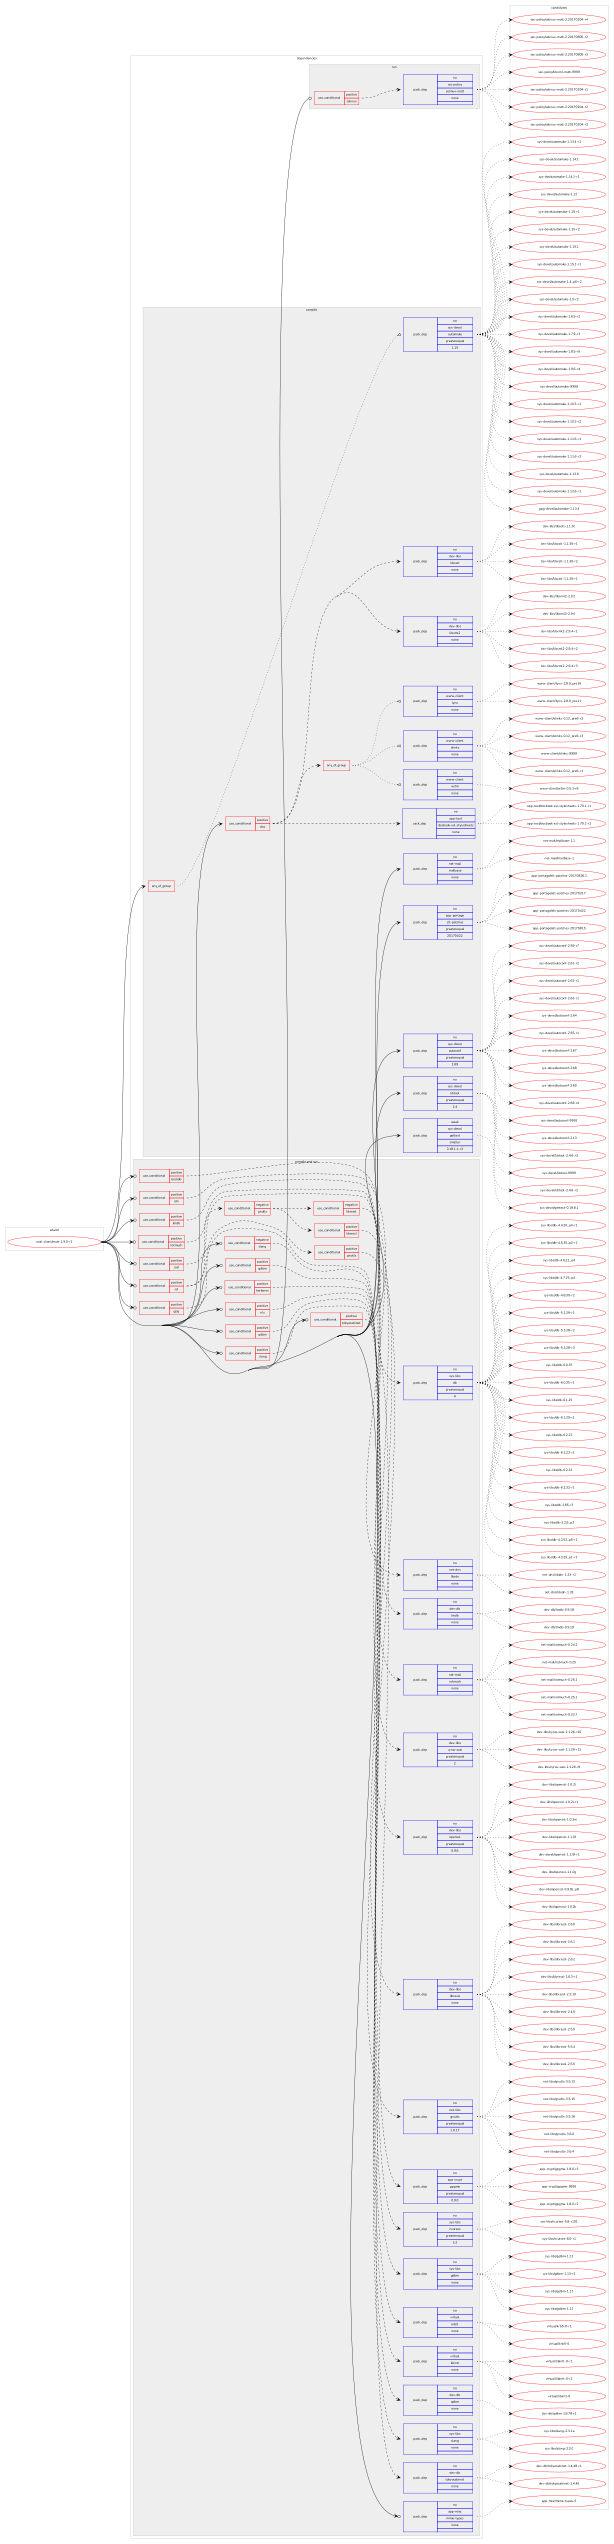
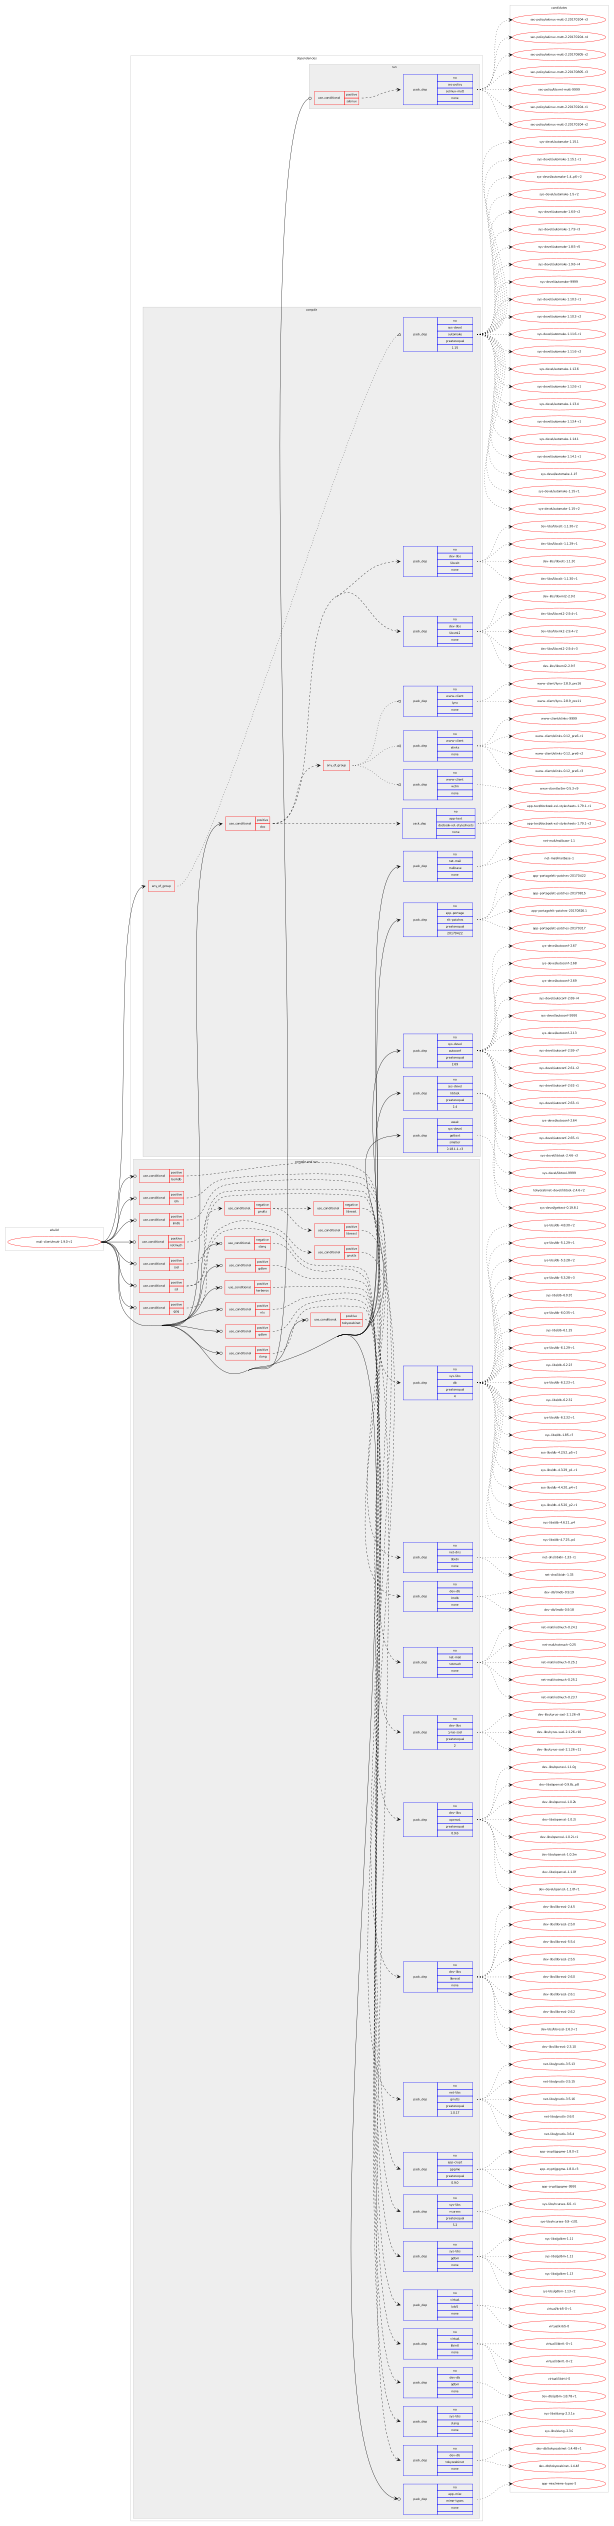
node "sys-dev/automake-1.14.1-r1": label "sys-dev/automake-1.14.1-r1" -> "sys-devel/automake-1.14.1-r1"
node "gpg-devel/automake-1.13.4": label "gpg-devel/automake-1.13.4" -> "sys-devel/automake-1.13.4"
node "sys-devel/libtool-2.4.6-r2": label "sys-devel/libtool-2.4.6-r2" -> "tokyocabinet-devel/libtool-2.4.6-r2"
node "sys-libs/db-3.2.9_p2": removed
